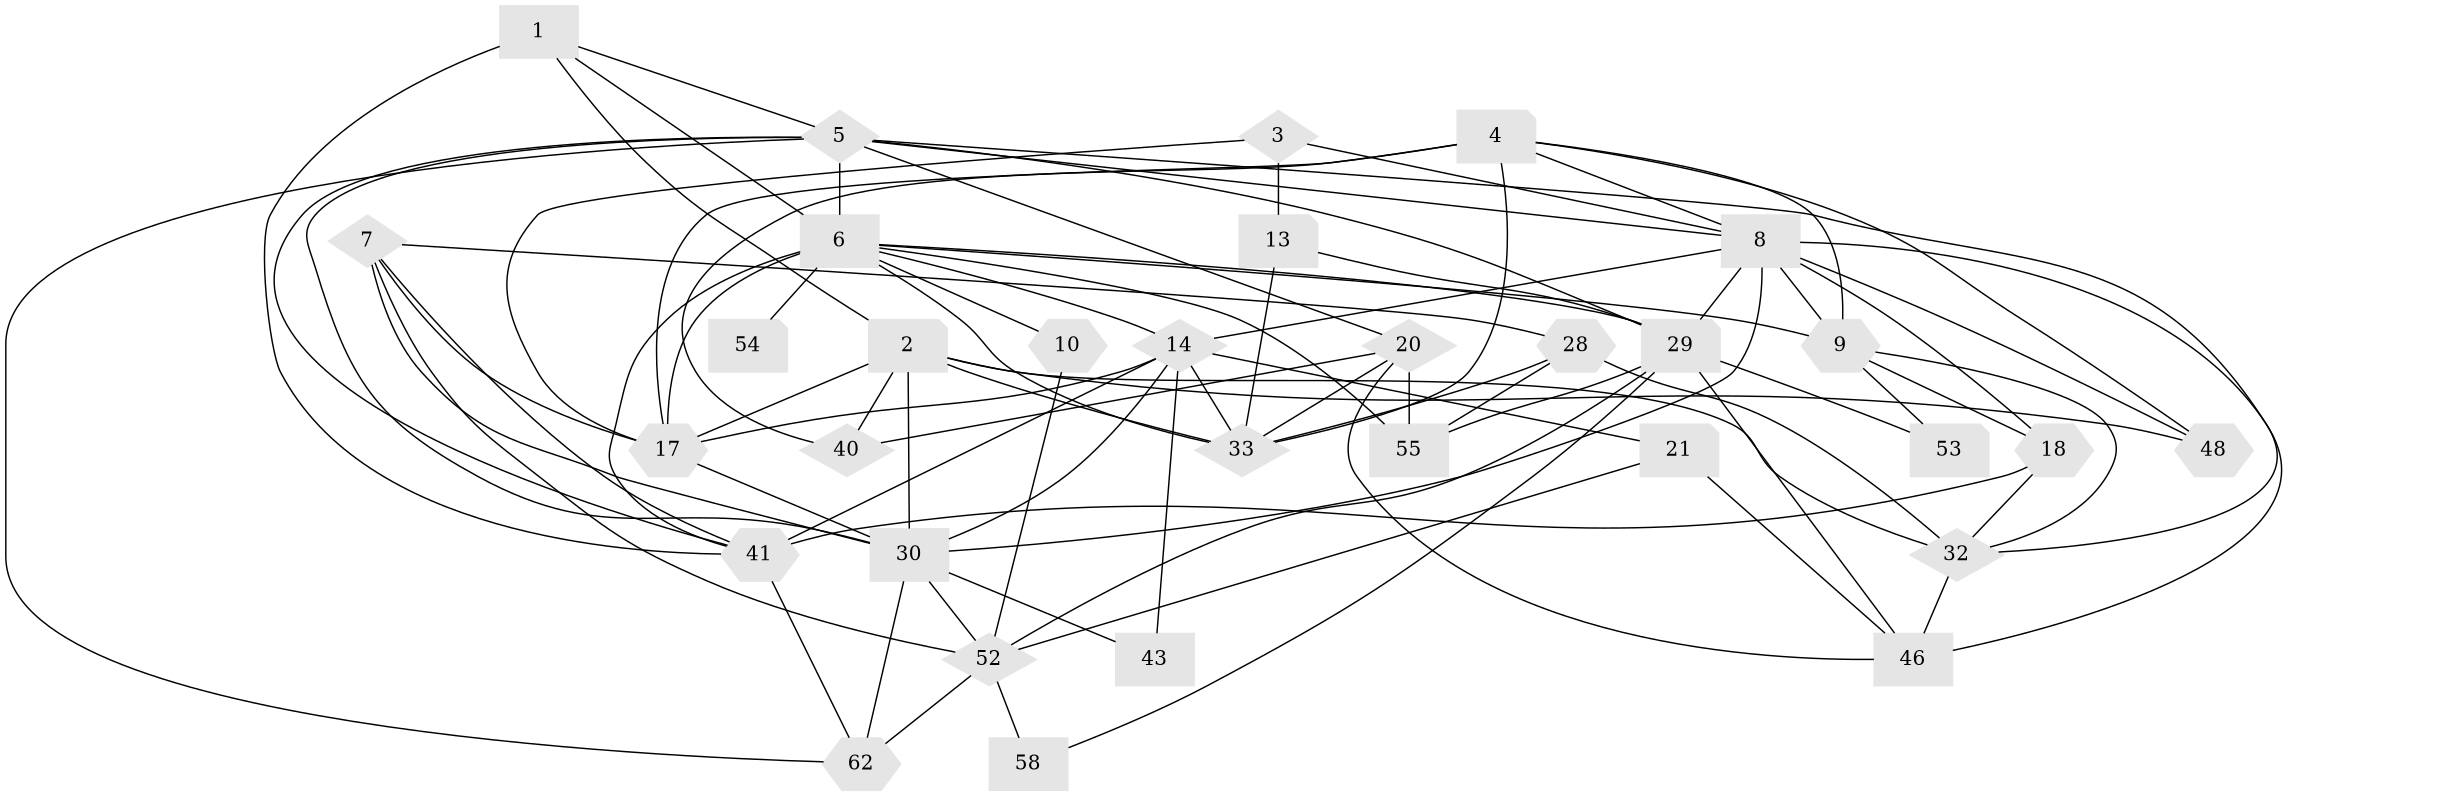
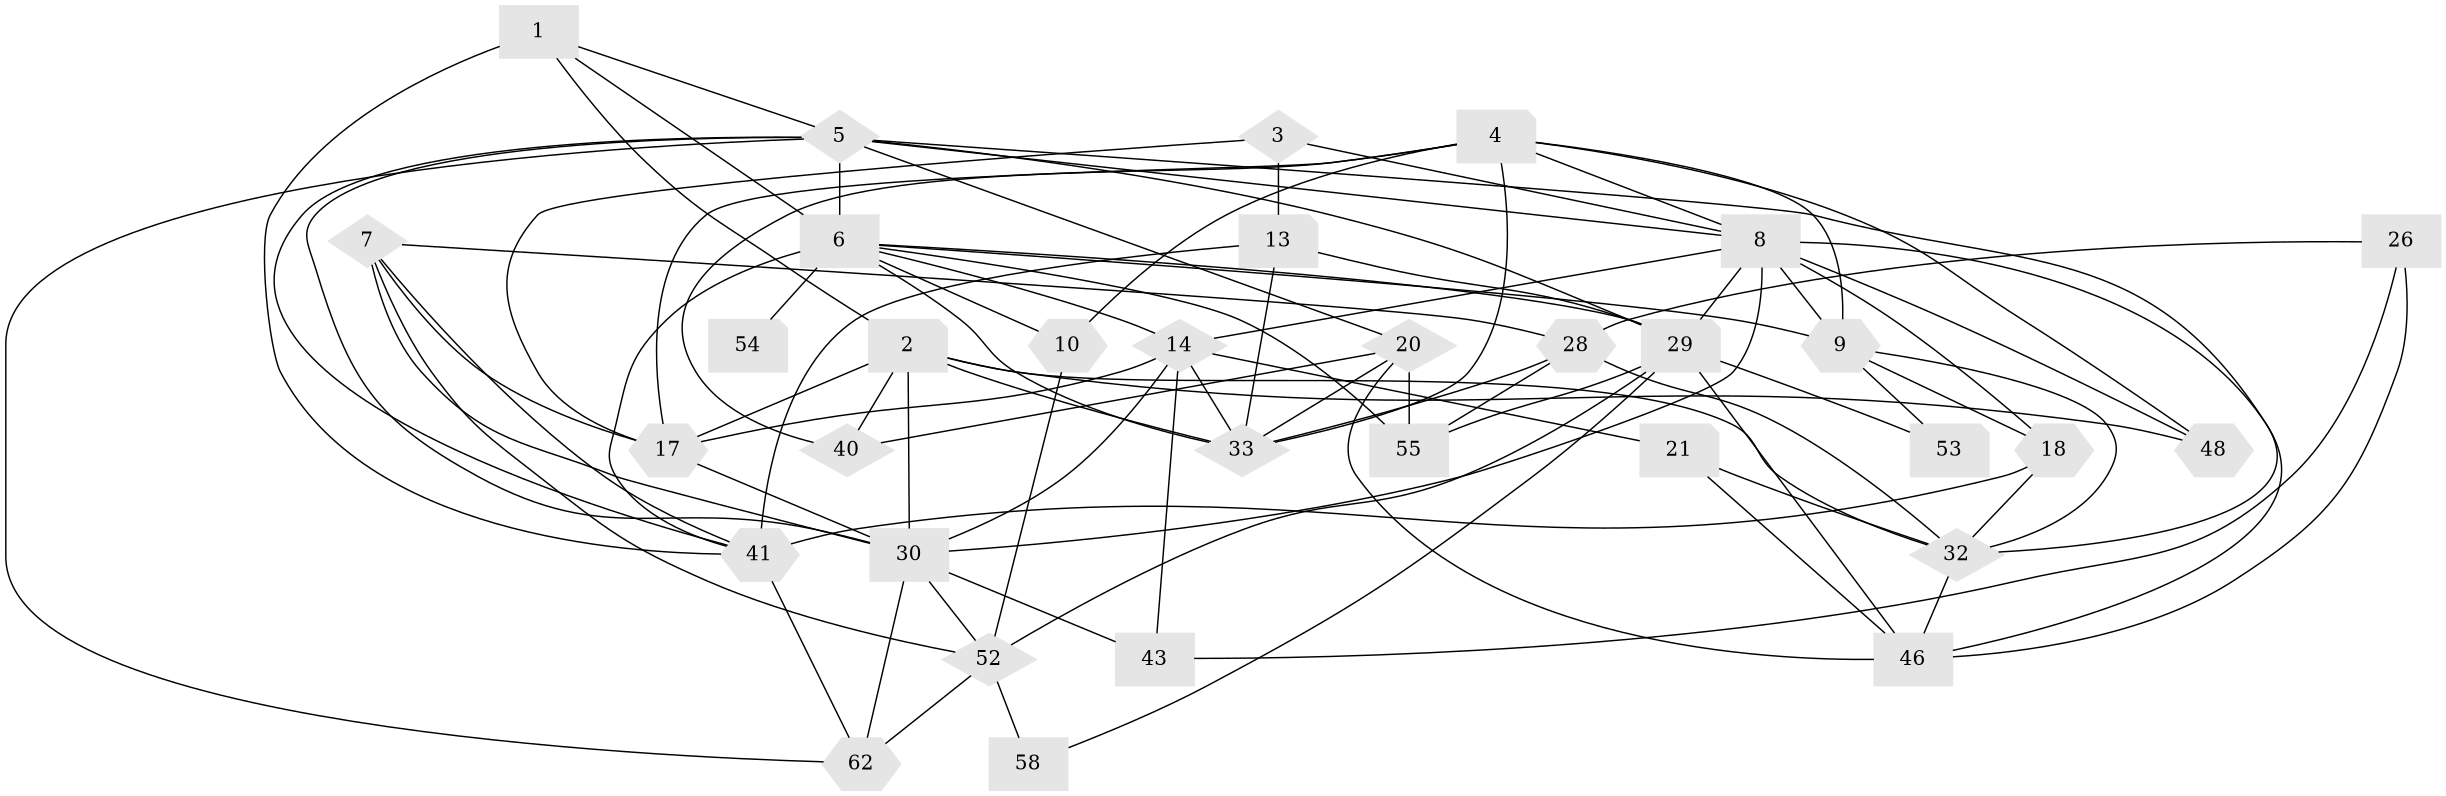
edge "4" -- "10": added
node "26": added
edge "6" -- "17": removed
edge "14" -- "41": now "13" -- "41"
edge "21" -- "52": now "21" -- "32"
